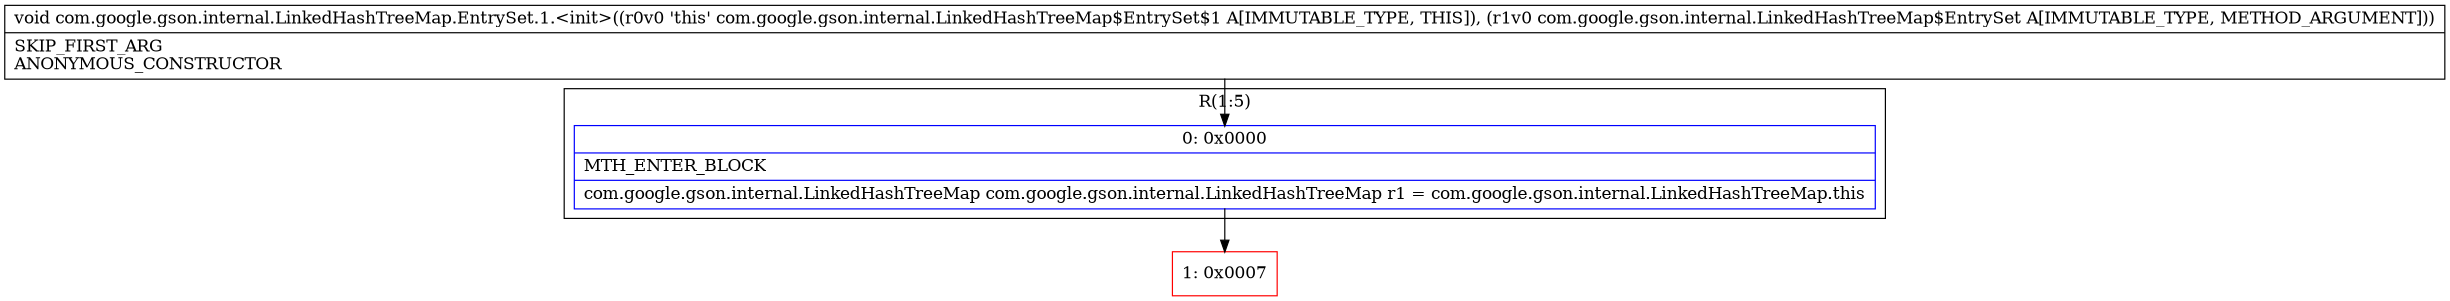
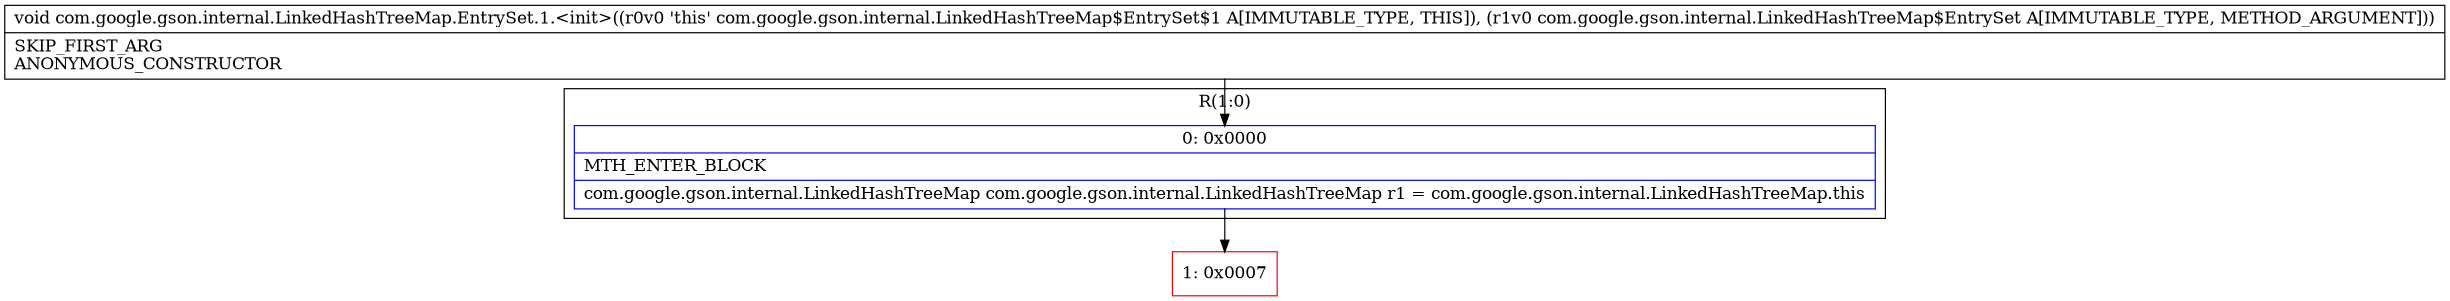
cluster "R(1:5)": label "R(1:5)" -> "R(1:0)"
